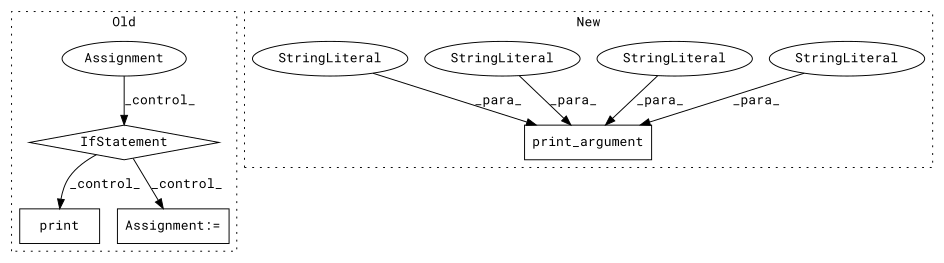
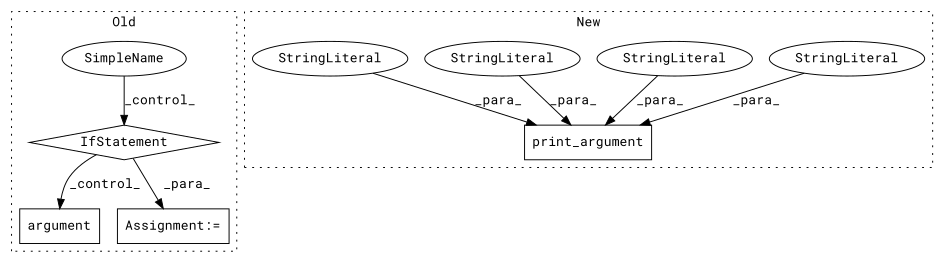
node "Assignment": label "Assignment" -> "SimpleName"
edge "IfStatement" -> "Assignment:=": label "_control_" -> "_para_"
node "print": label "print" -> "argument"
